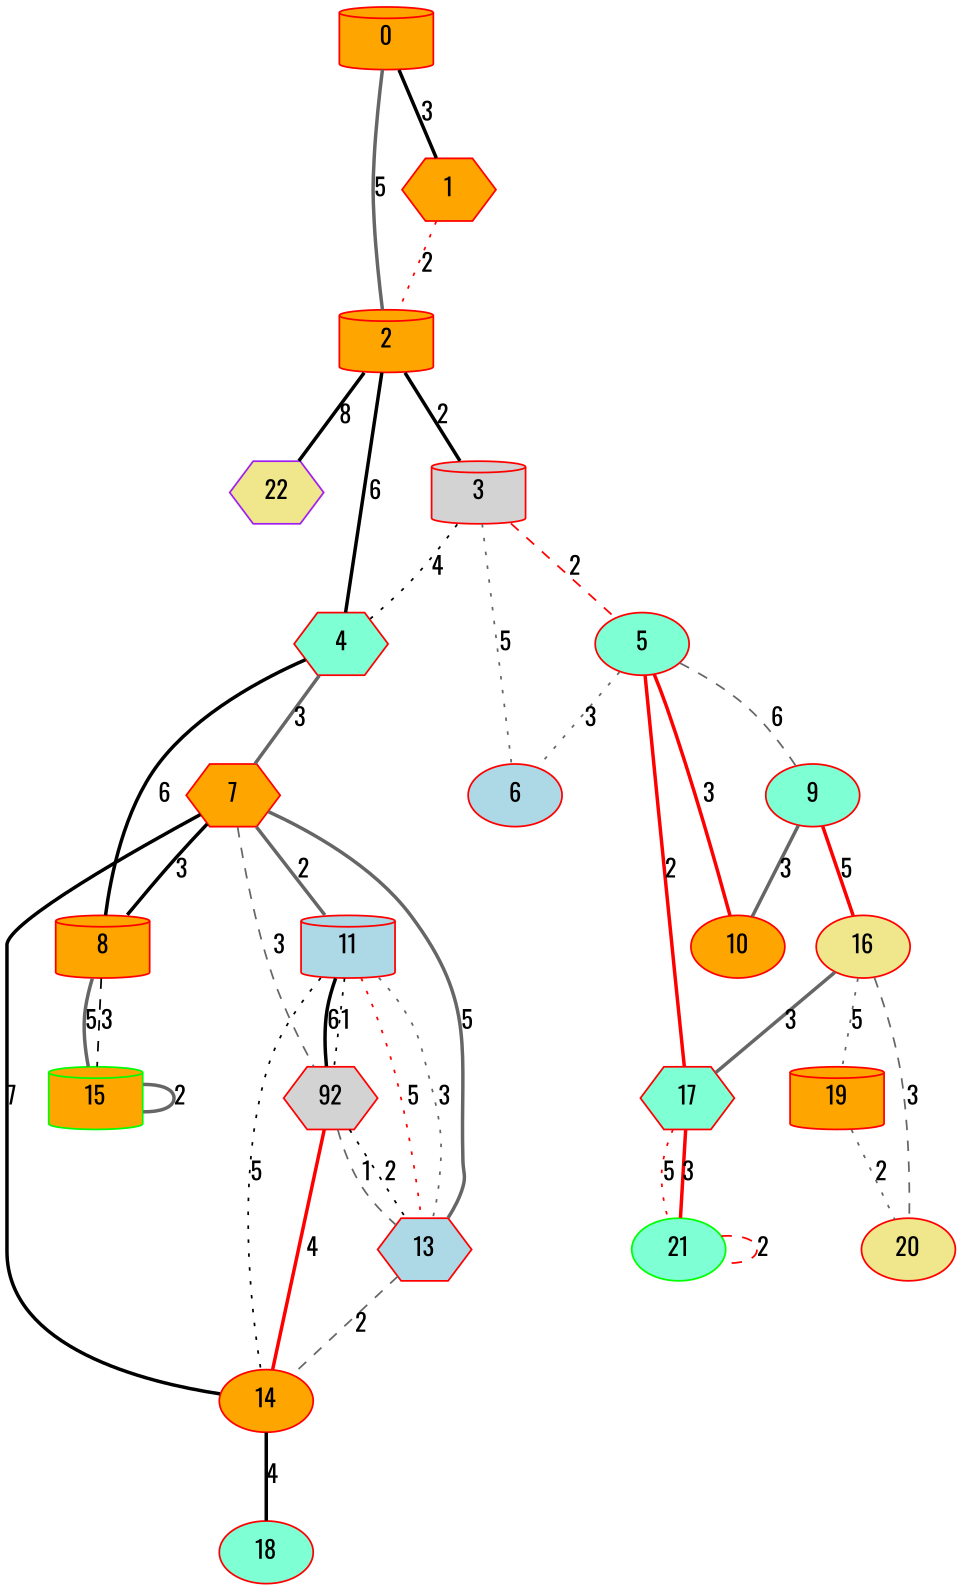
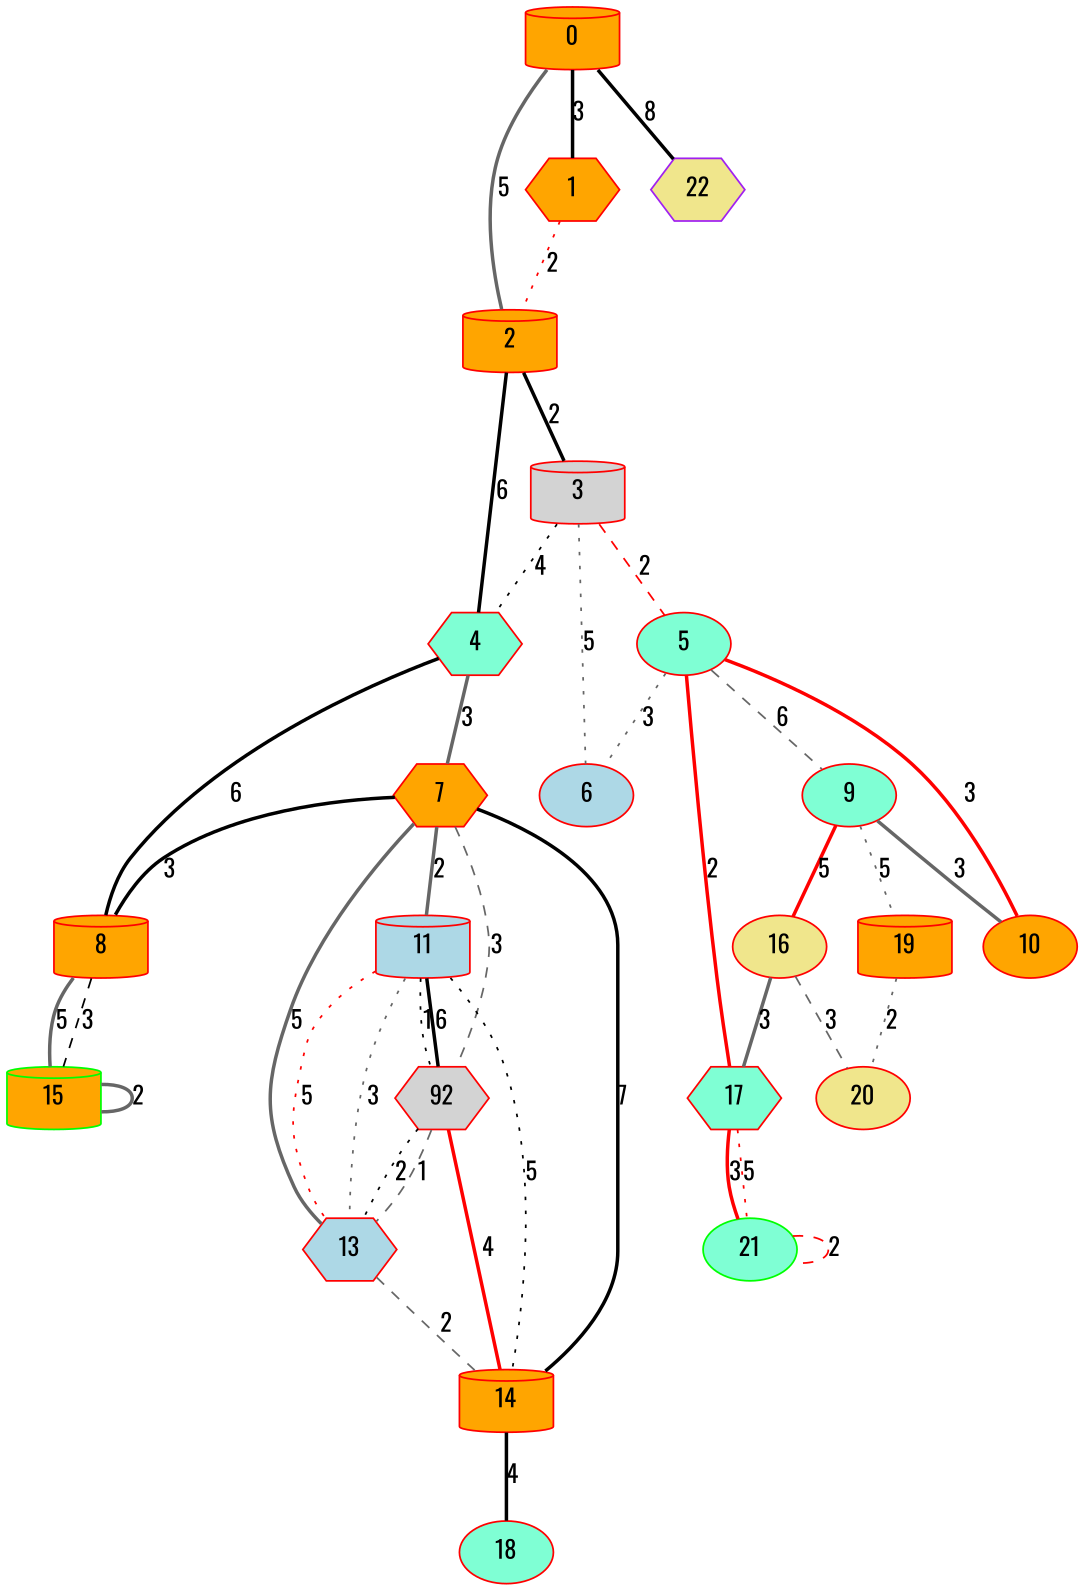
edge "2" -- "22": now "0" -- "22"
edge "16" -- "19": now "9" -- "19"
node "14": shape ellipse -> cylinder
